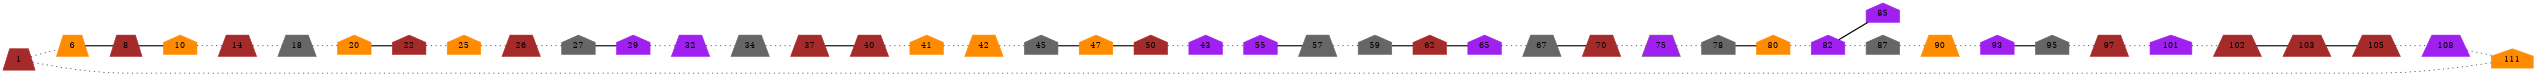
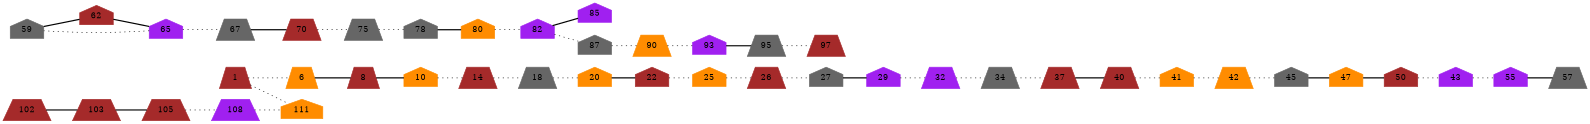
edge "57" -- "59": now "65" -- "59"
node "75": fillcolor purple -> gray40
node "95": shape house -> trapezium
node "101": removed
